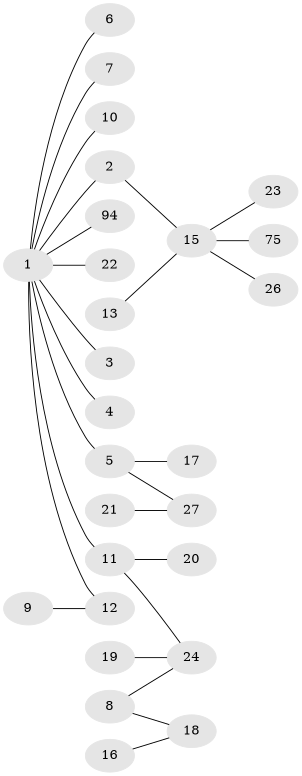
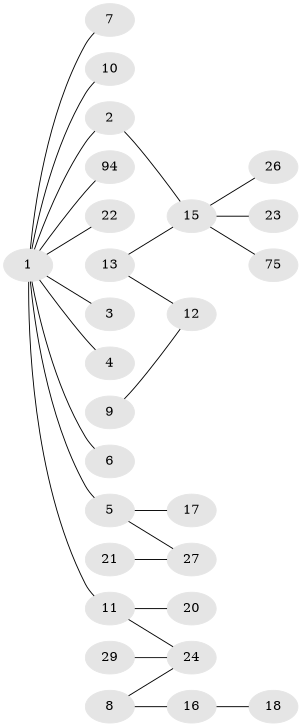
edge "1" -- "12": now "13" -- "12"
node "19": label "19" -> "29"
edge "8" -- "18": now "8" -- "16"
